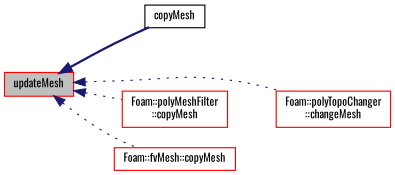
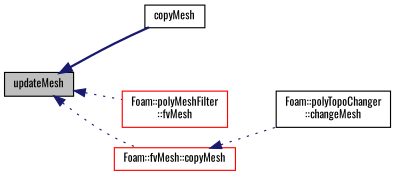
edge "Foam::polyTopoChanger ::changeMesh" -> "updateMesh": now "Foam::polyTopoChanger ::changeMesh" -> "Foam::fvMesh::copyMesh"
node "updateMesh": color red -> black
node "Foam::polyMeshFilter ::copyMesh": label "Foam::polyMeshFilter ::copyMesh" -> "Foam::polyMeshFilter ::fvMesh"
node "Foam::polyTopoChanger ::changeMesh": color red -> black
